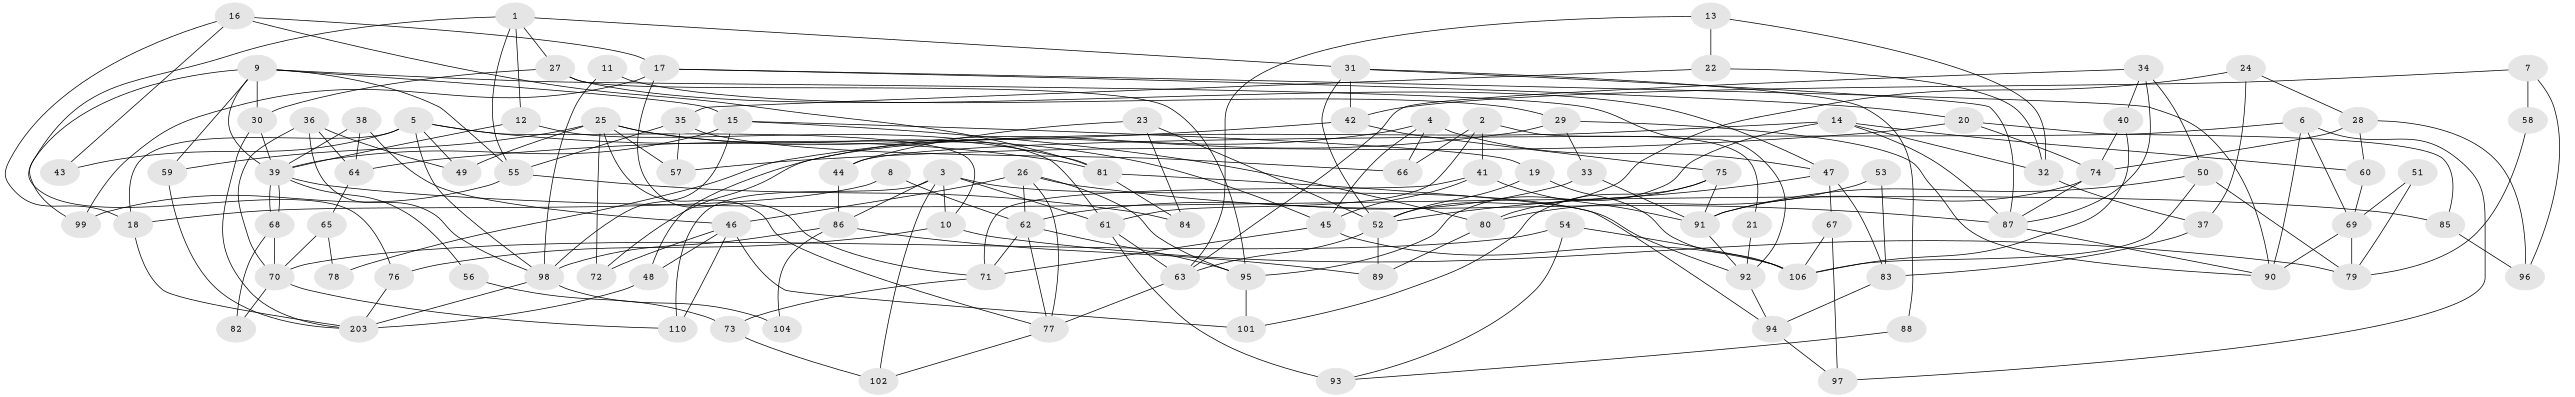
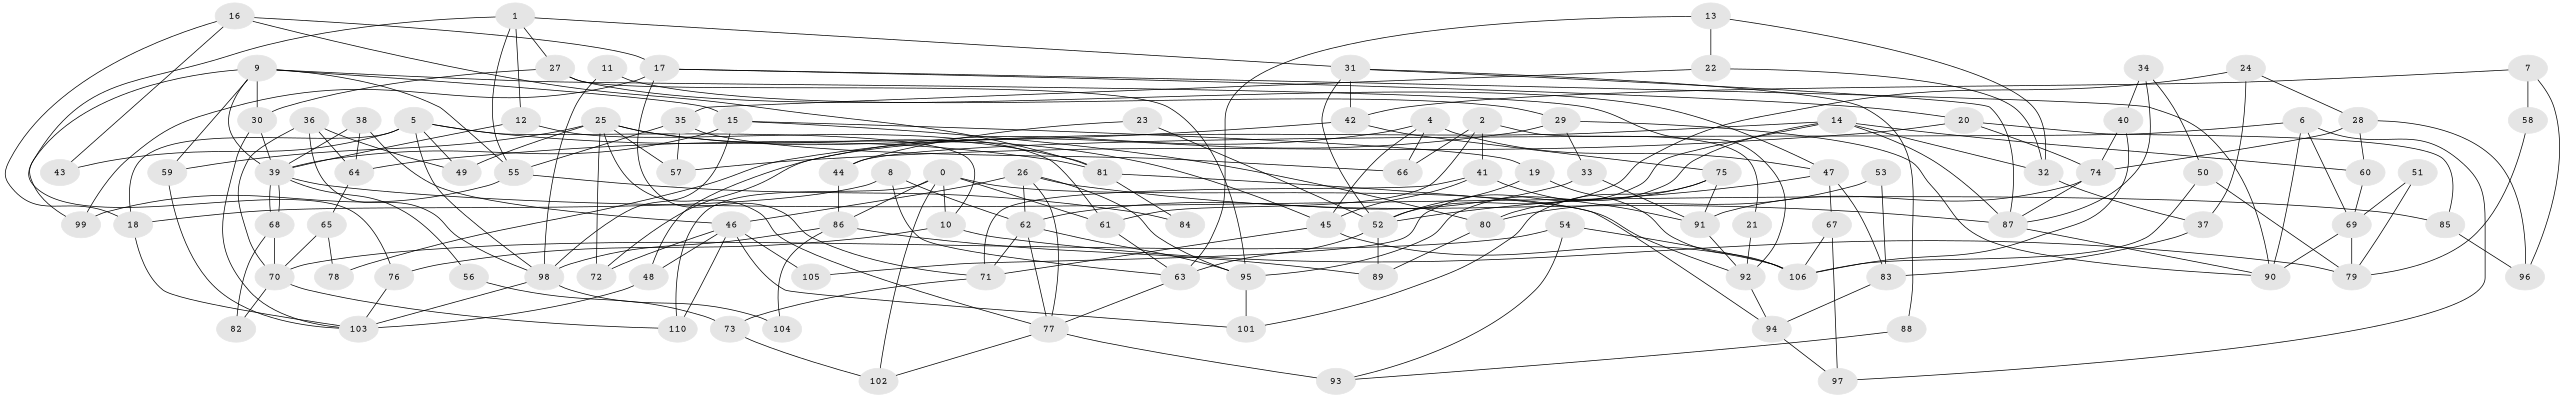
edge "34" -- "63": now "8" -- "63"
node "3": label "3" -> "0"
edge "23" -- "84": removed
edge "50" -- "91": removed
node "105": added
node "203": label "203" -> "103"
edge "61" -- "93": now "77" -- "93"
